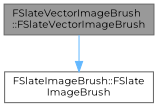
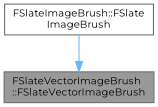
edge "FSlateVectorImageBrush ::FSlateVectorImageBrush" -> "FSlateImageBrush::FSlate ImageBrush": reversed
